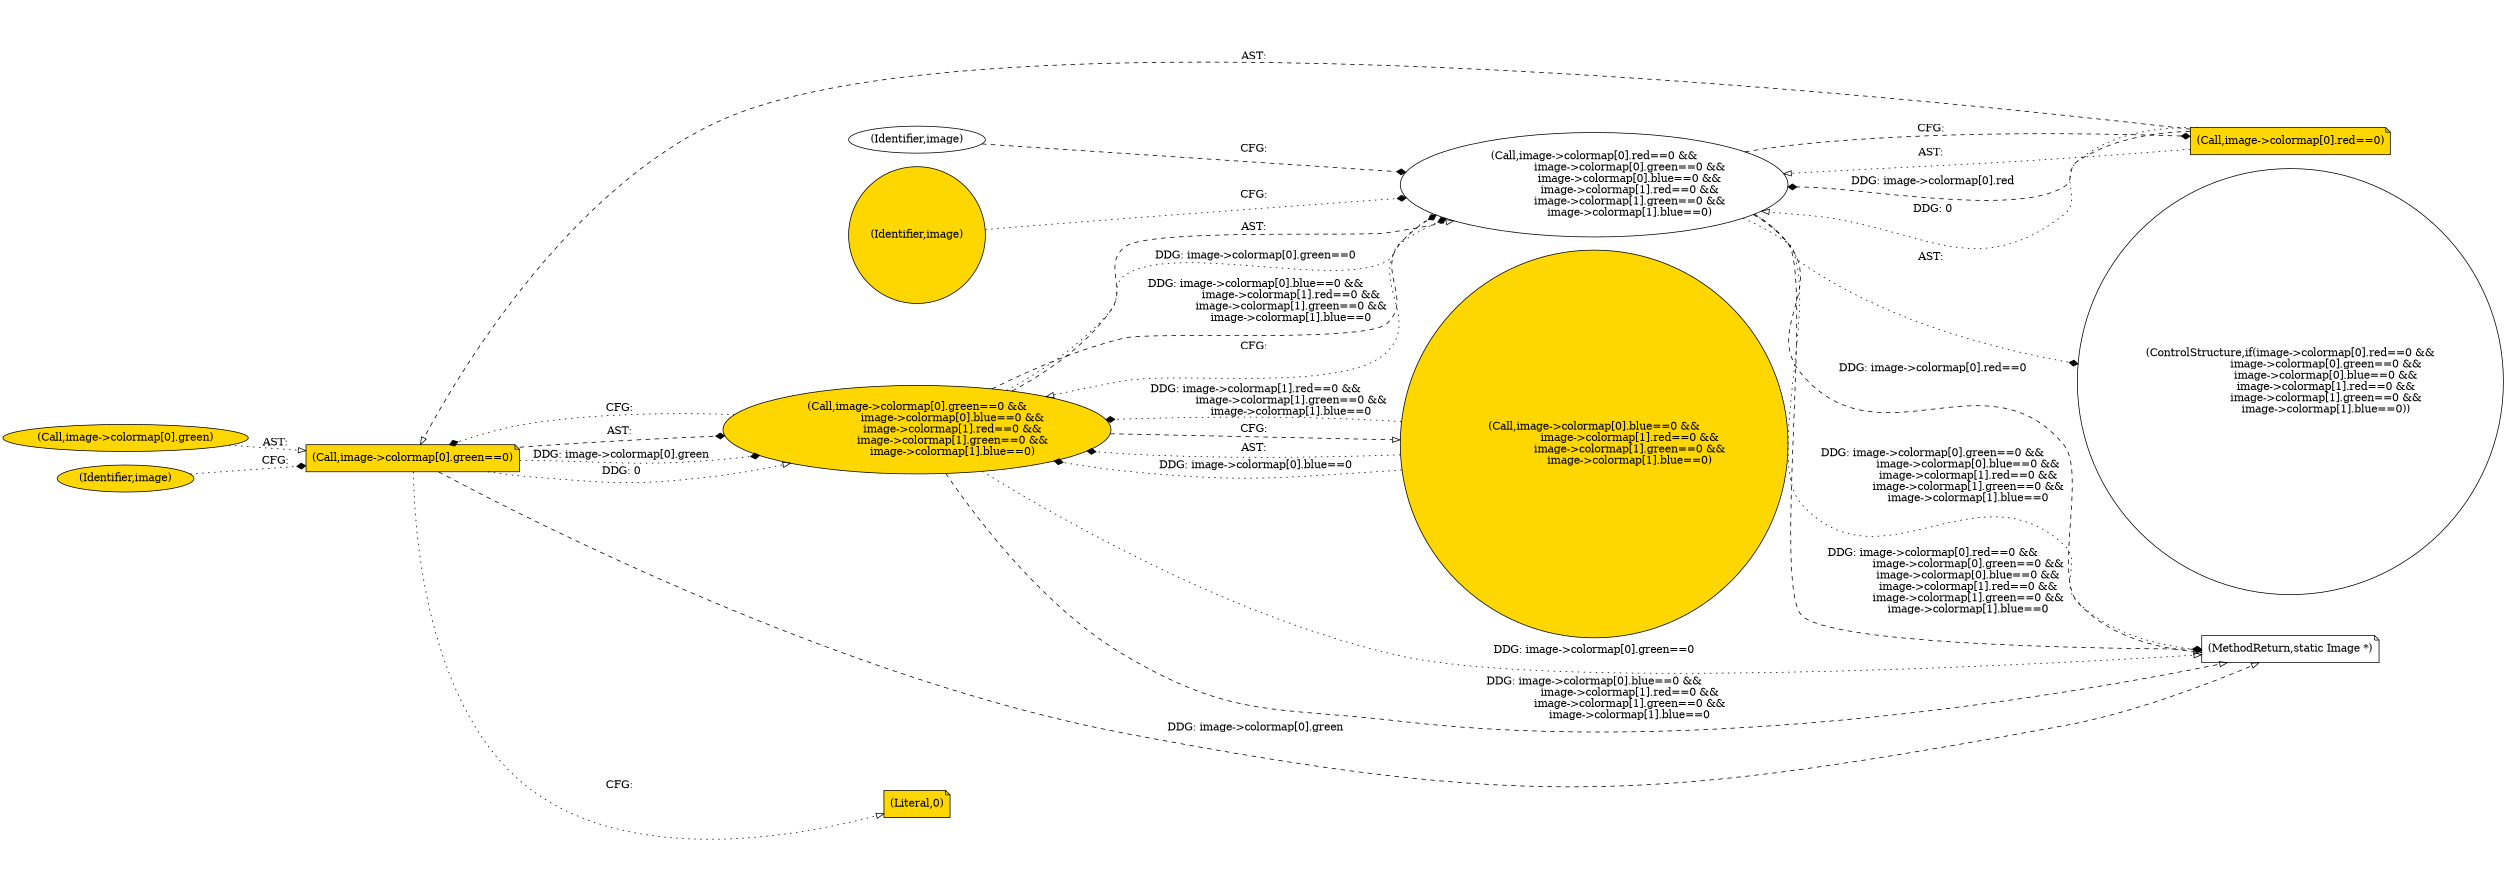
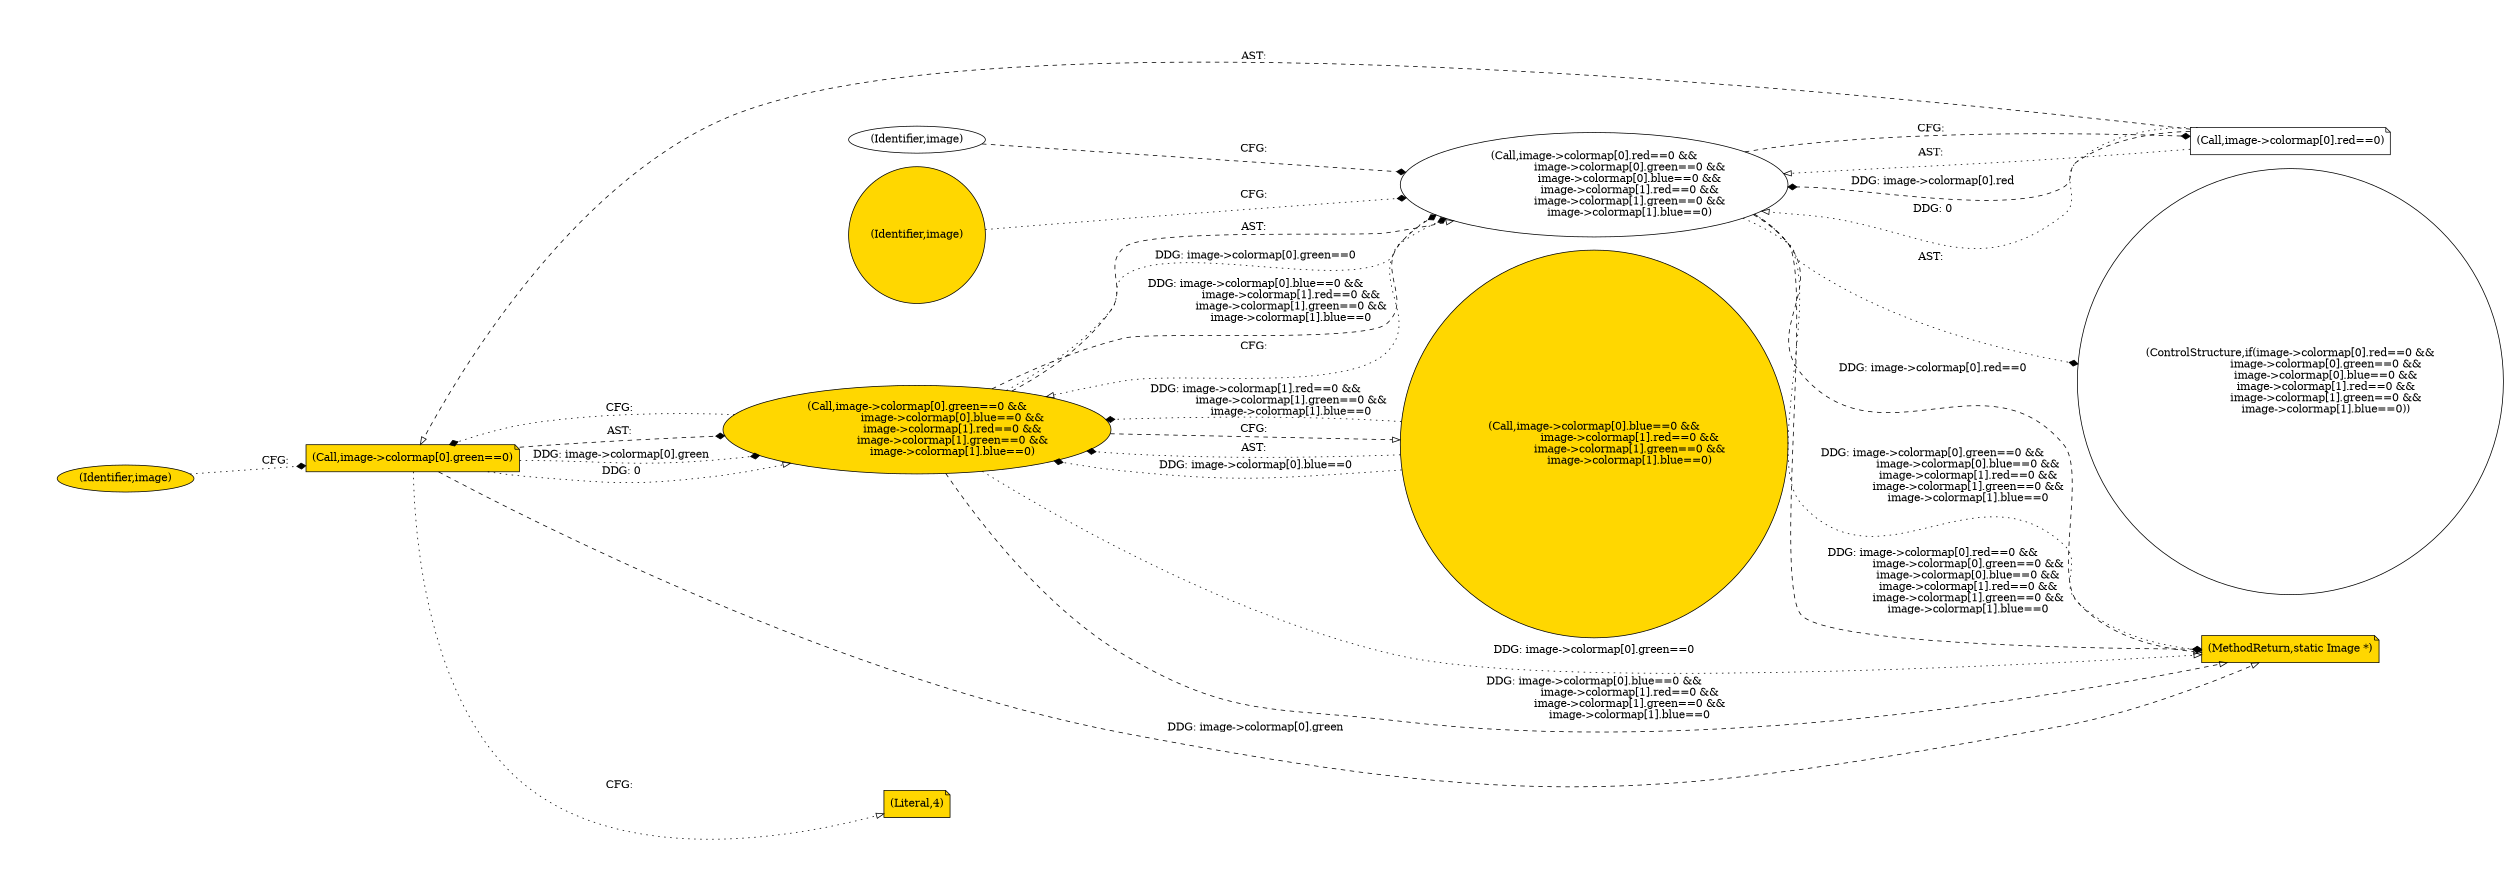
node "(Call,image->colormap[0].red==0)": fillcolor gold -> white
node "(Call,image->colormap[0].green)": removed
node "(MethodReturn,static Image *)": fillcolor white -> gold
node "(Literal,0)": label "(Literal,0)" -> "(Literal,4)"
